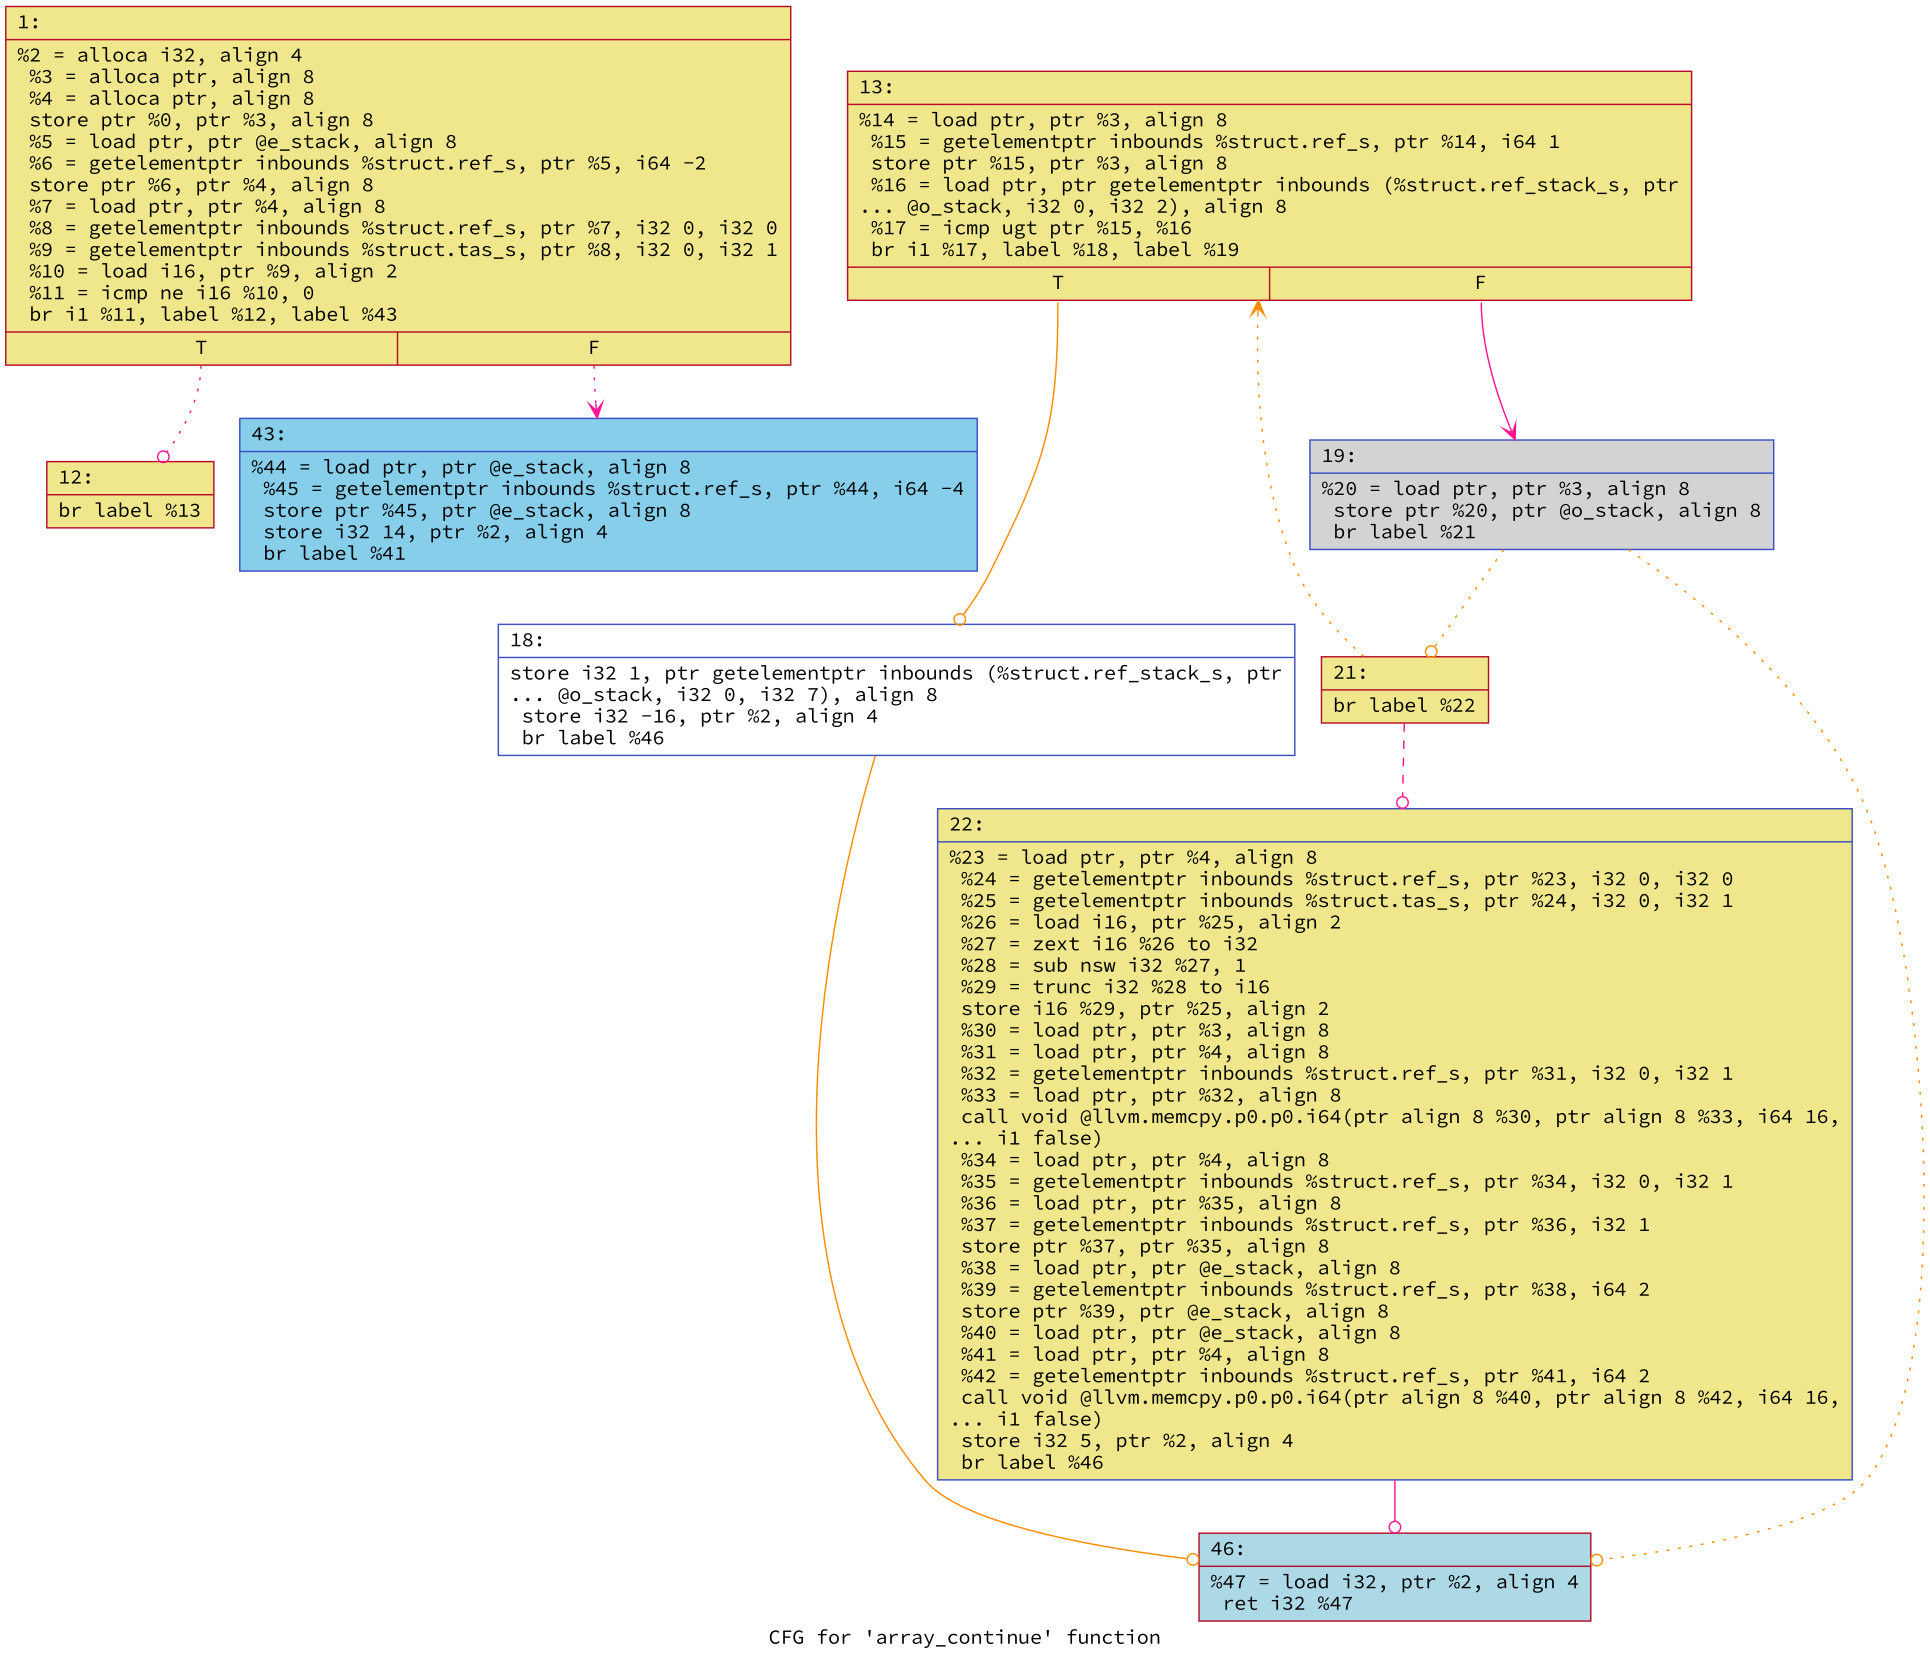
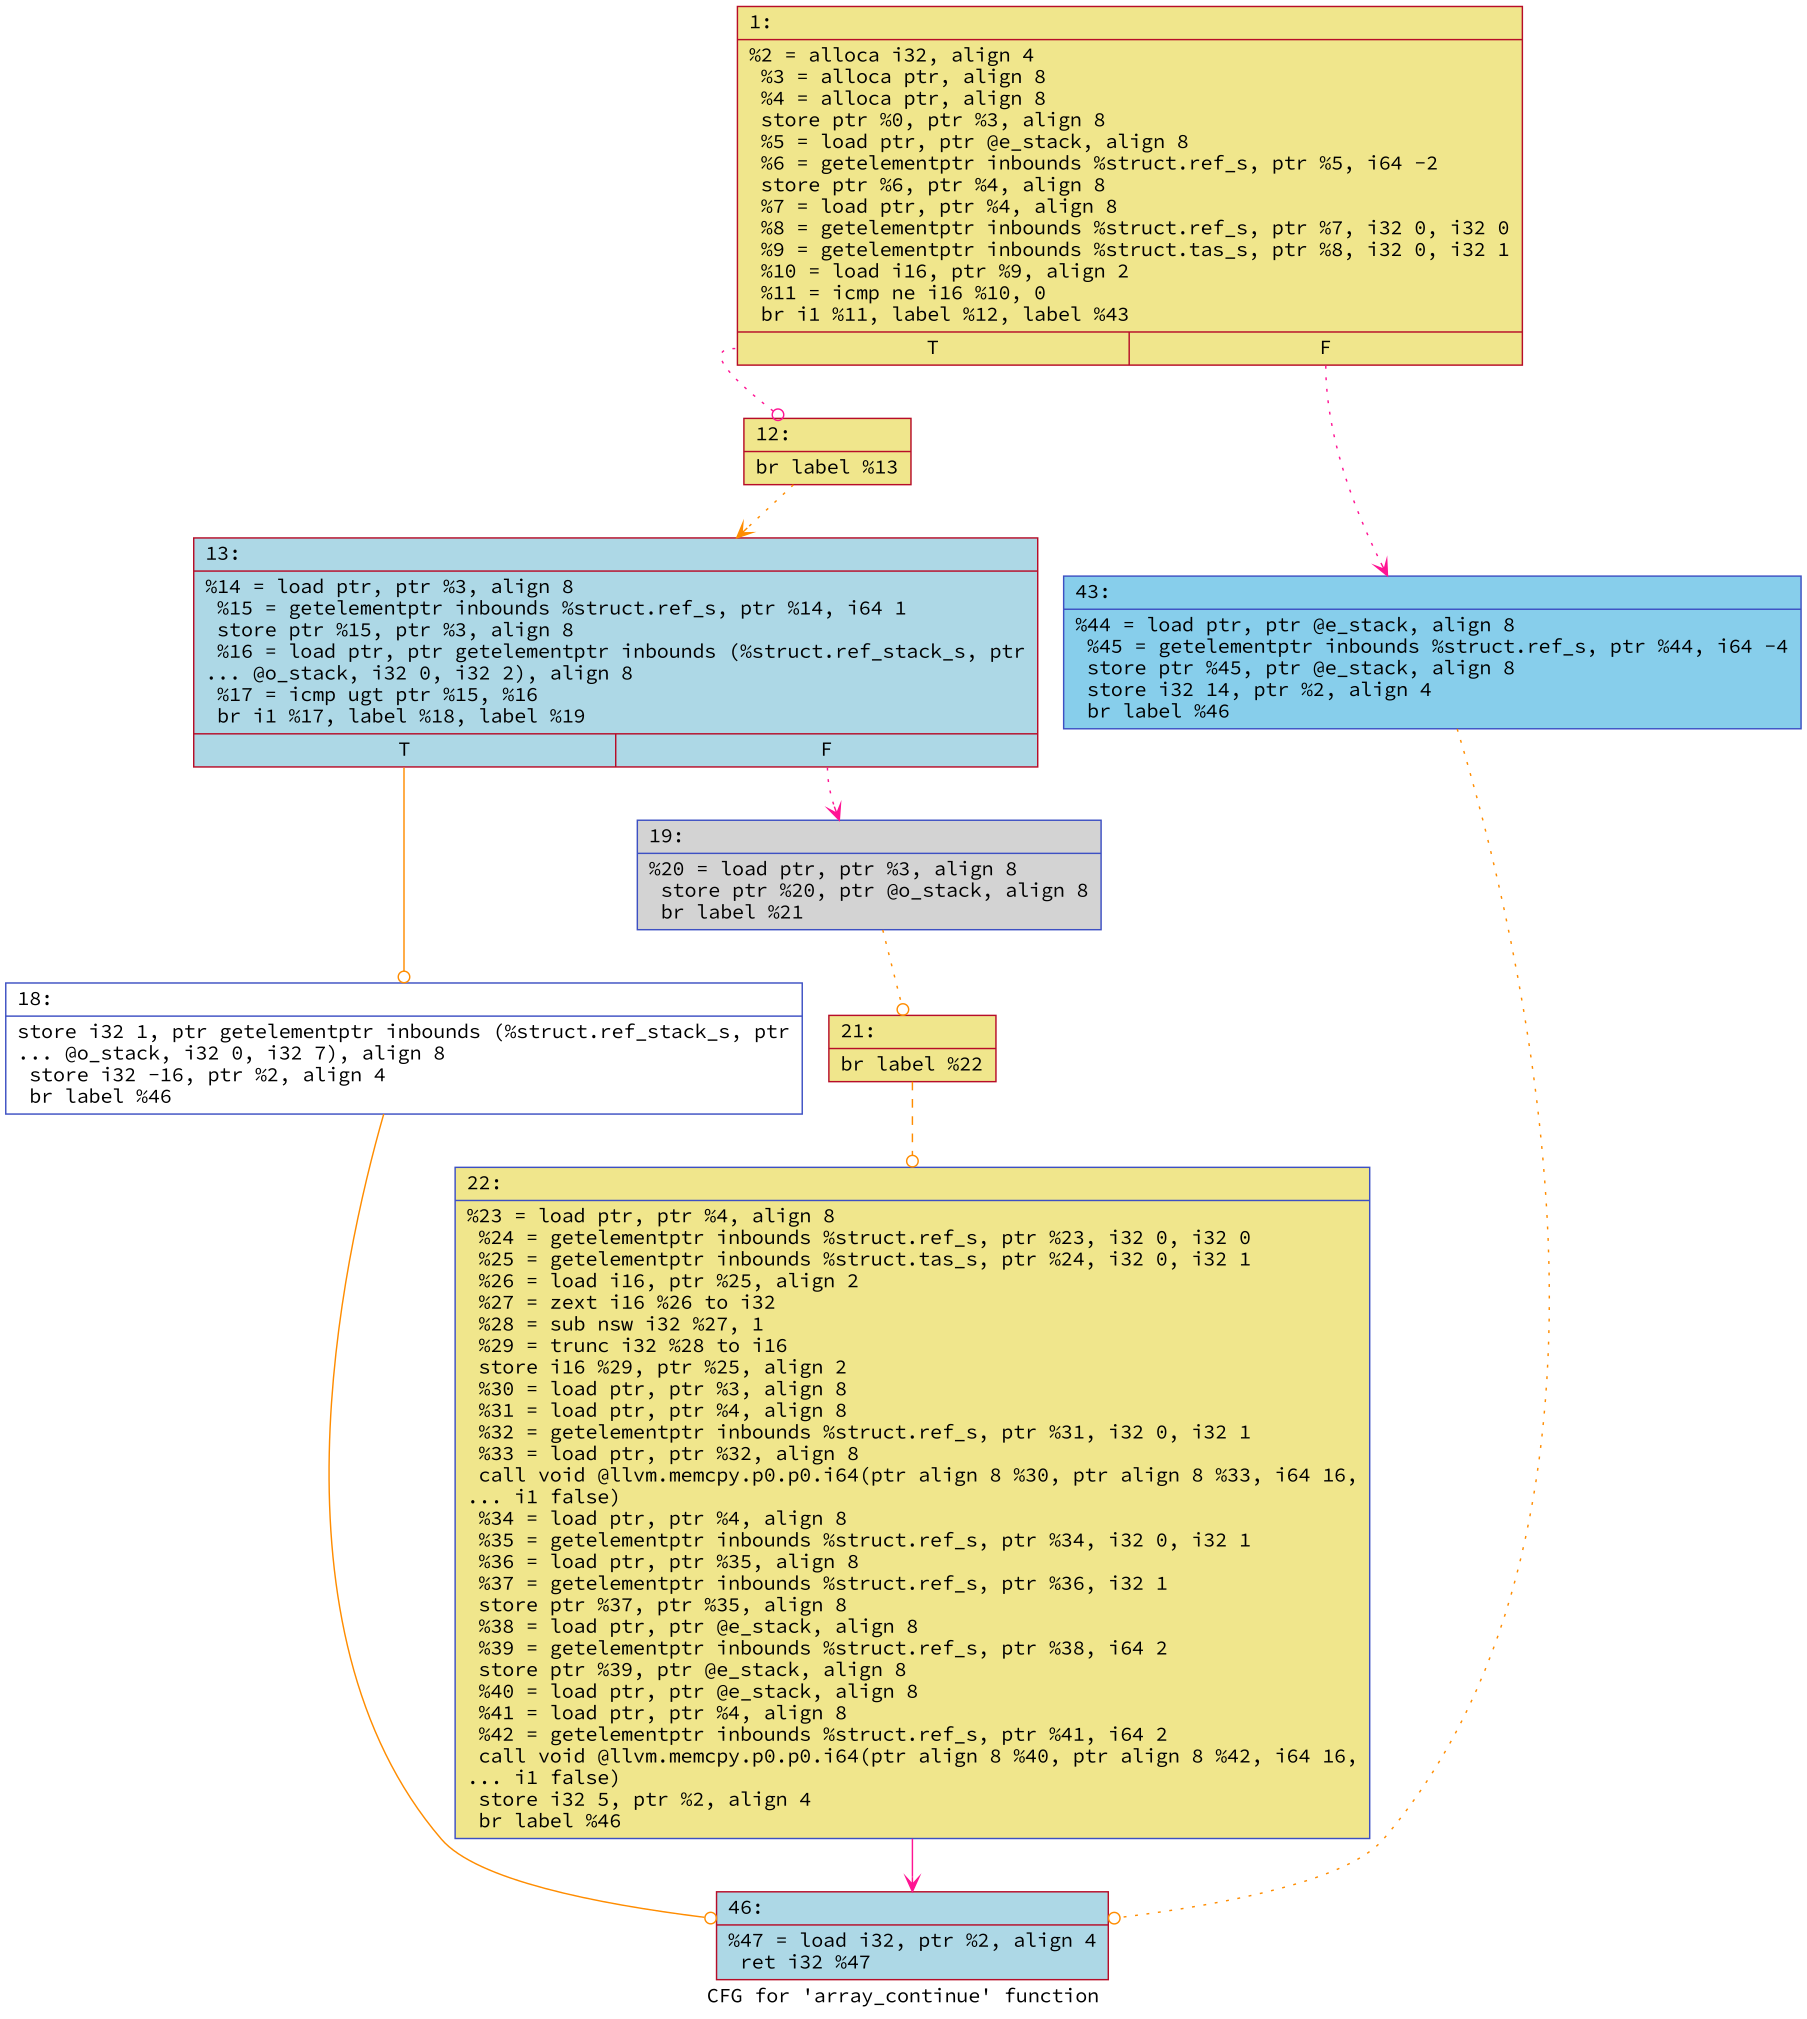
node "13:": fillcolor khaki -> lightblue
edge "13:" -> "19:": style solid -> dotted
edge "21:" -> "13:": now "12:" -> "13:"
node "43:": text "br label %41" -> "br label %46"
edge "21:" -> "22:": color deeppink -> darkorange
edge "19:" -> "46:": now "43:" -> "46:"
edge "22:" -> "46:": arrowhead odot -> vee
